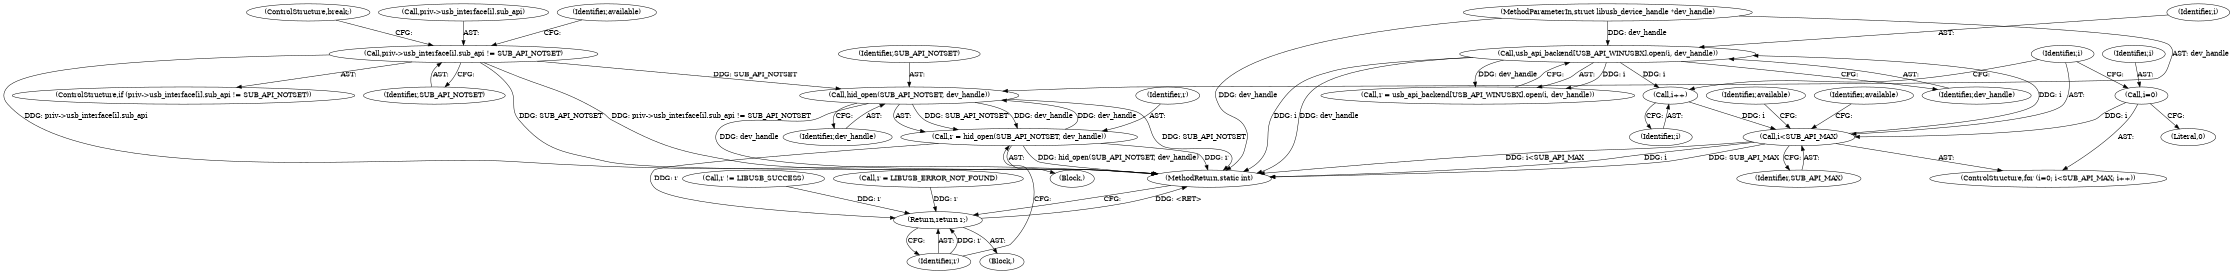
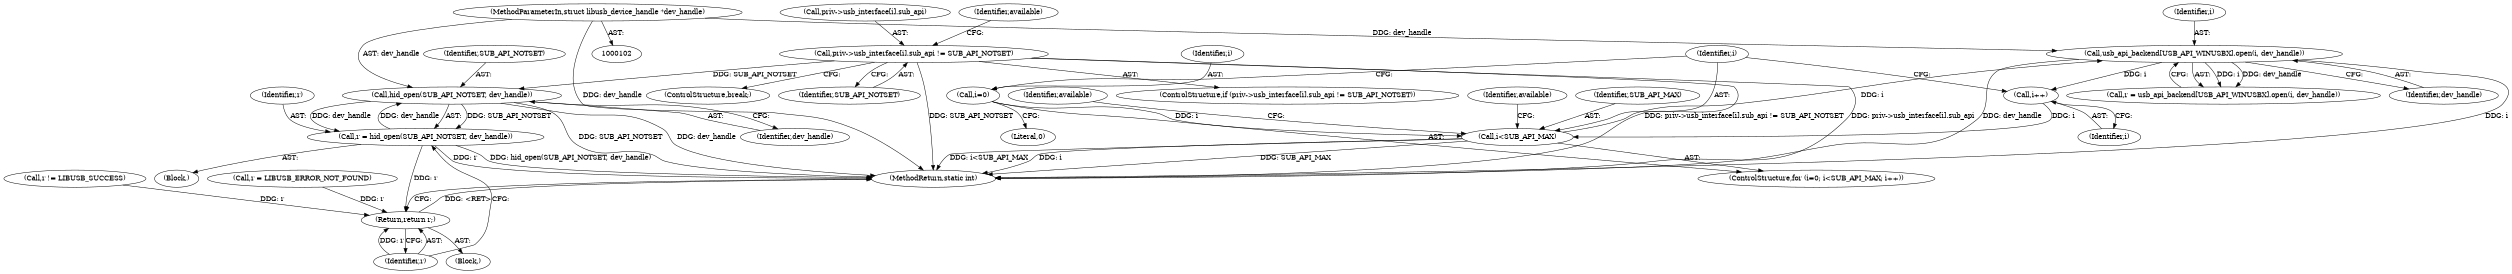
edge "(ControlStructure,break;)" -> "(Call,priv->usb_interface[i].sub_api != SUB_API_NOTSET)": reversed
node "1000102": added
edge "(Call,i<SUB_API_MAX)" -> "(Identifier,SUB_API_MAX)": removed, label "CFG:"
